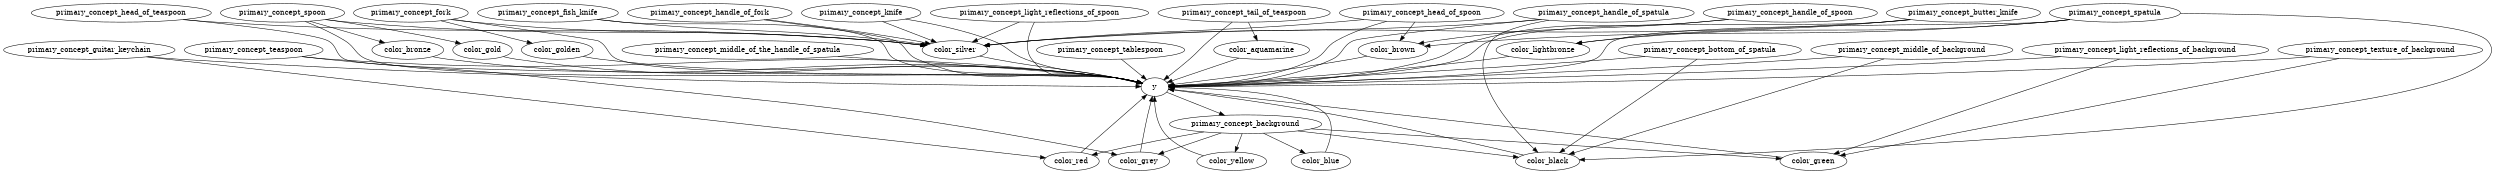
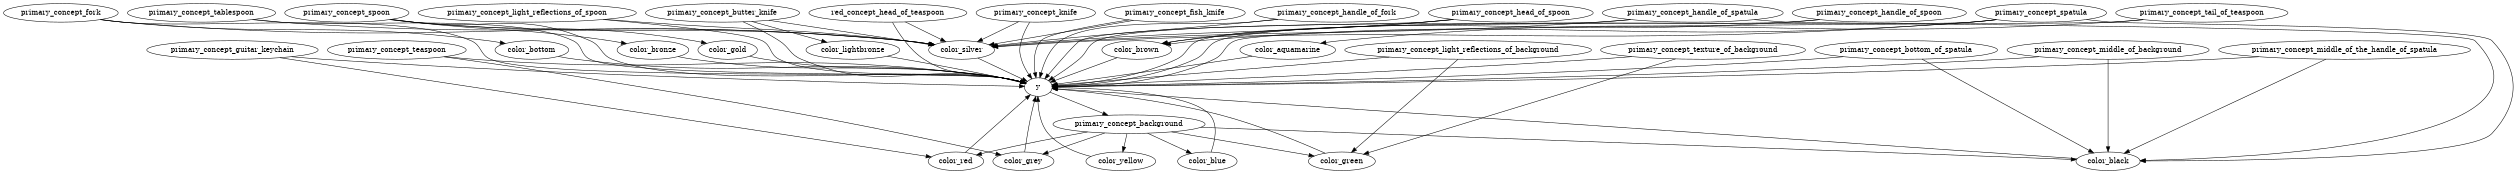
node "primary_concept_head_of_teaspoon": label "primary_concept_head_of_teaspoon" -> "red_concept_head_of_teaspoon"
edge "primary_concept_tablespoon" -> "color_silver": added
edge "primary_concept_spatula" -> "color_lightbronze": now "primary_concept_spatula" -> "color_silver"
node "color_golden": label "color_golden" -> "color_bottom"
edge "primary_concept_middle_of_the_handle_of_spatula" -> "color_black": added
